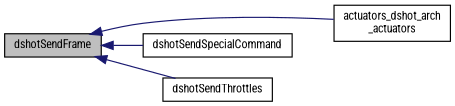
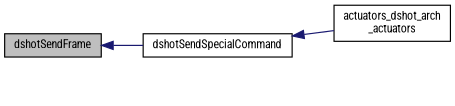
edge "actuators_dshot_arch _actuators" -> "dshotSendFrame": now "actuators_dshot_arch _actuators" -> "dshotSendSpecialCommand"
node "dshotSendThrottles": removed
